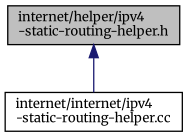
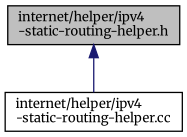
node "internet/internet/ipv4 -static-routing-helper.cc": label "internet/internet/ipv4 -static-routing-helper.cc" -> "internet/helper/ipv4 -static-routing-helper.cc"
